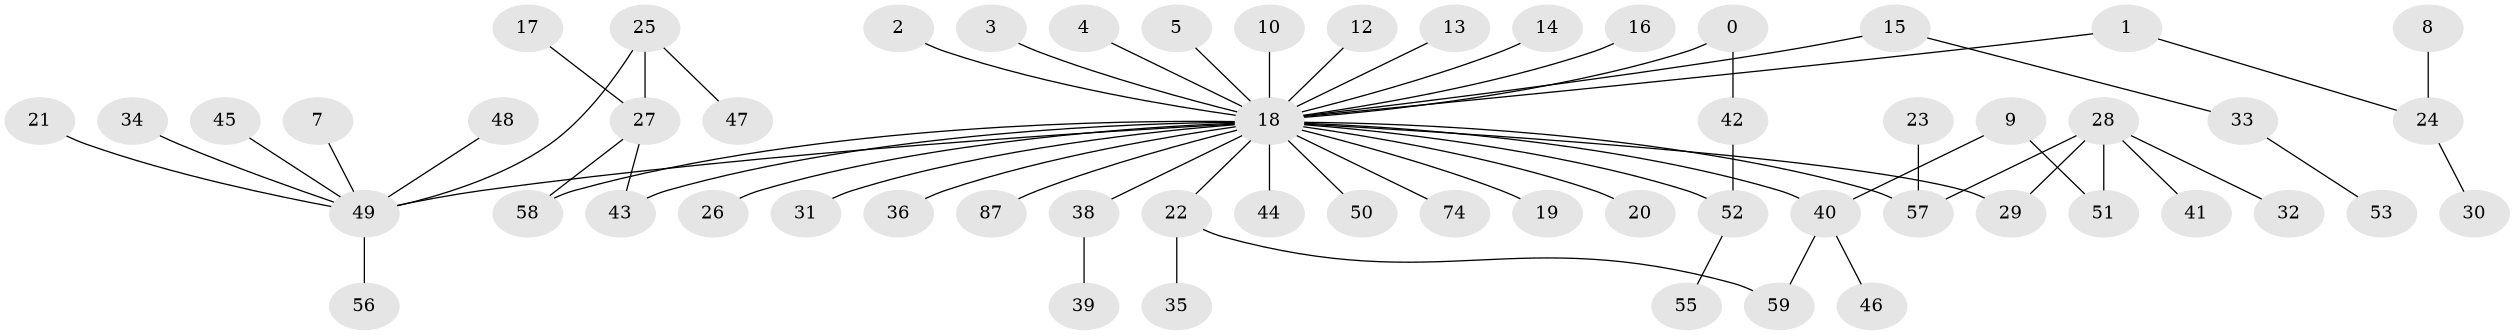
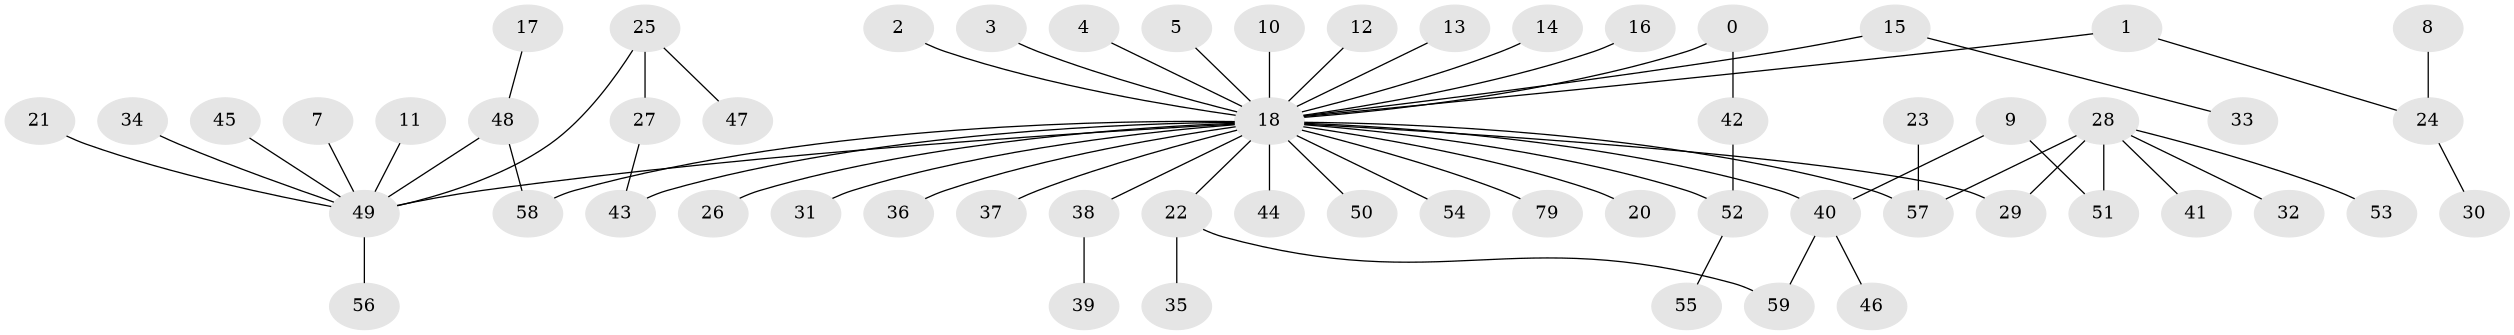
edge "17" -- "27": now "17" -- "48"
node "11": added
edge "27" -- "58": now "48" -- "58"
edge "33" -- "53": now "28" -- "53"
node "87": label "87" -> "37"
node "74": label "74" -> "54"
node "19": label "19" -> "79"
